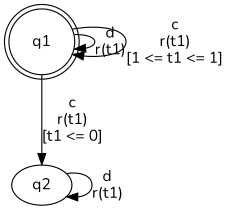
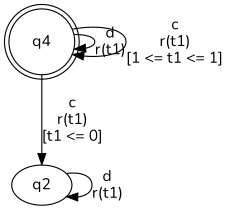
node "q1": label "q1" -> "q4"
